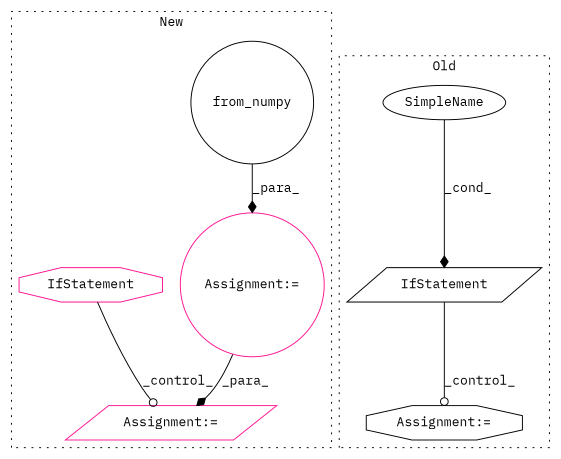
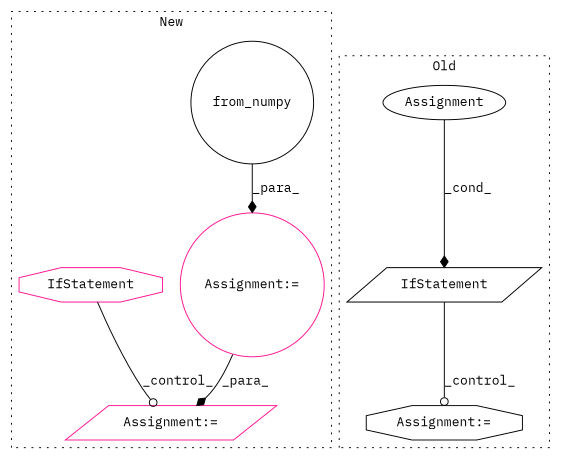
node "SimpleName": label "SimpleName" -> "Assignment"
